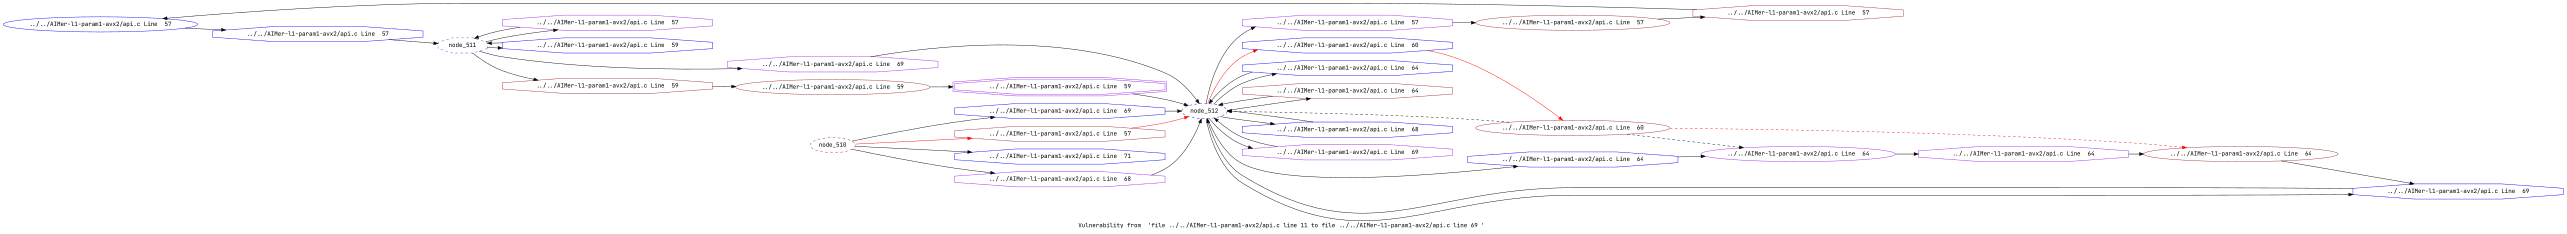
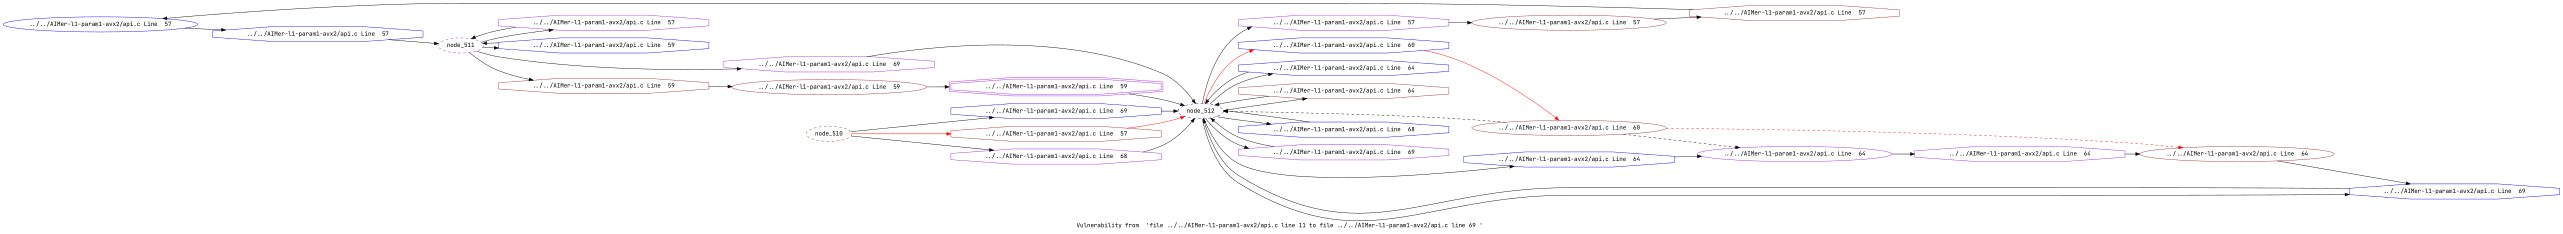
node "node_511": shape octagon -> ellipse
node "../../AIMer-l1-param1-avx2/api.c Line  71": removed
